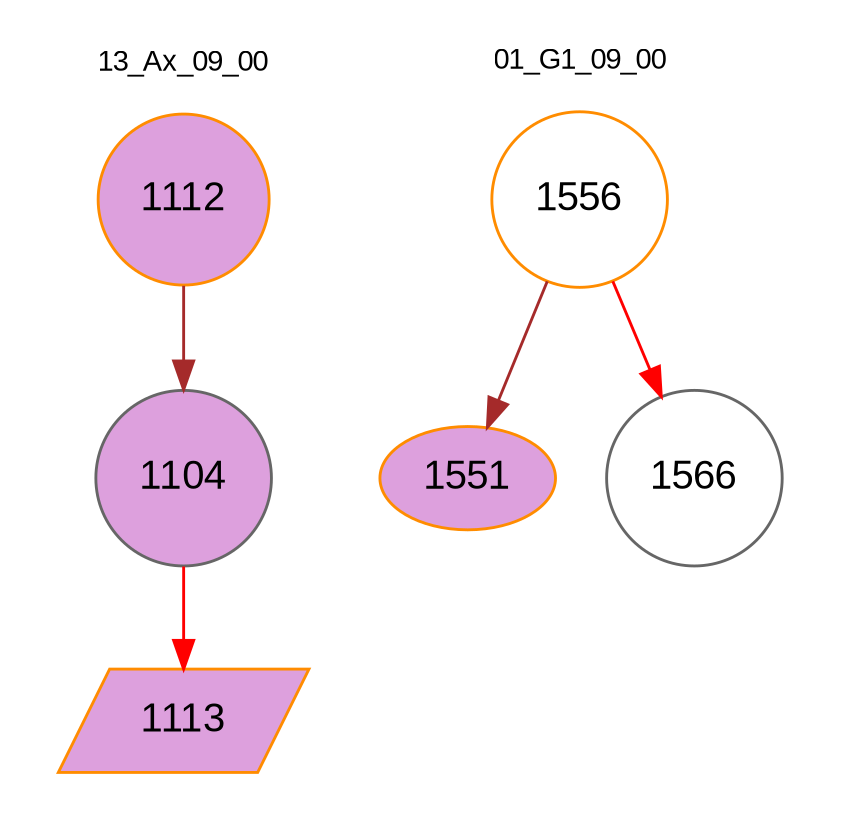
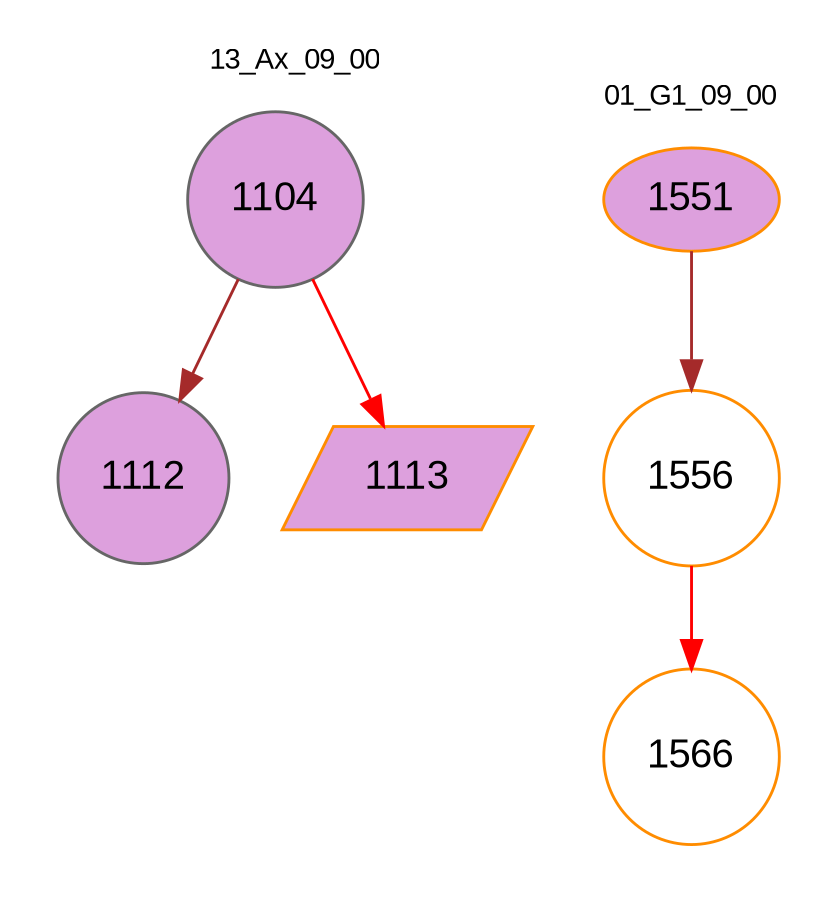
node "1112": color darkorange -> gray40
edge "1112" -> "1104": reversed
edge "1556" -> "1551": reversed
node "1566": color gray40 -> darkorange
